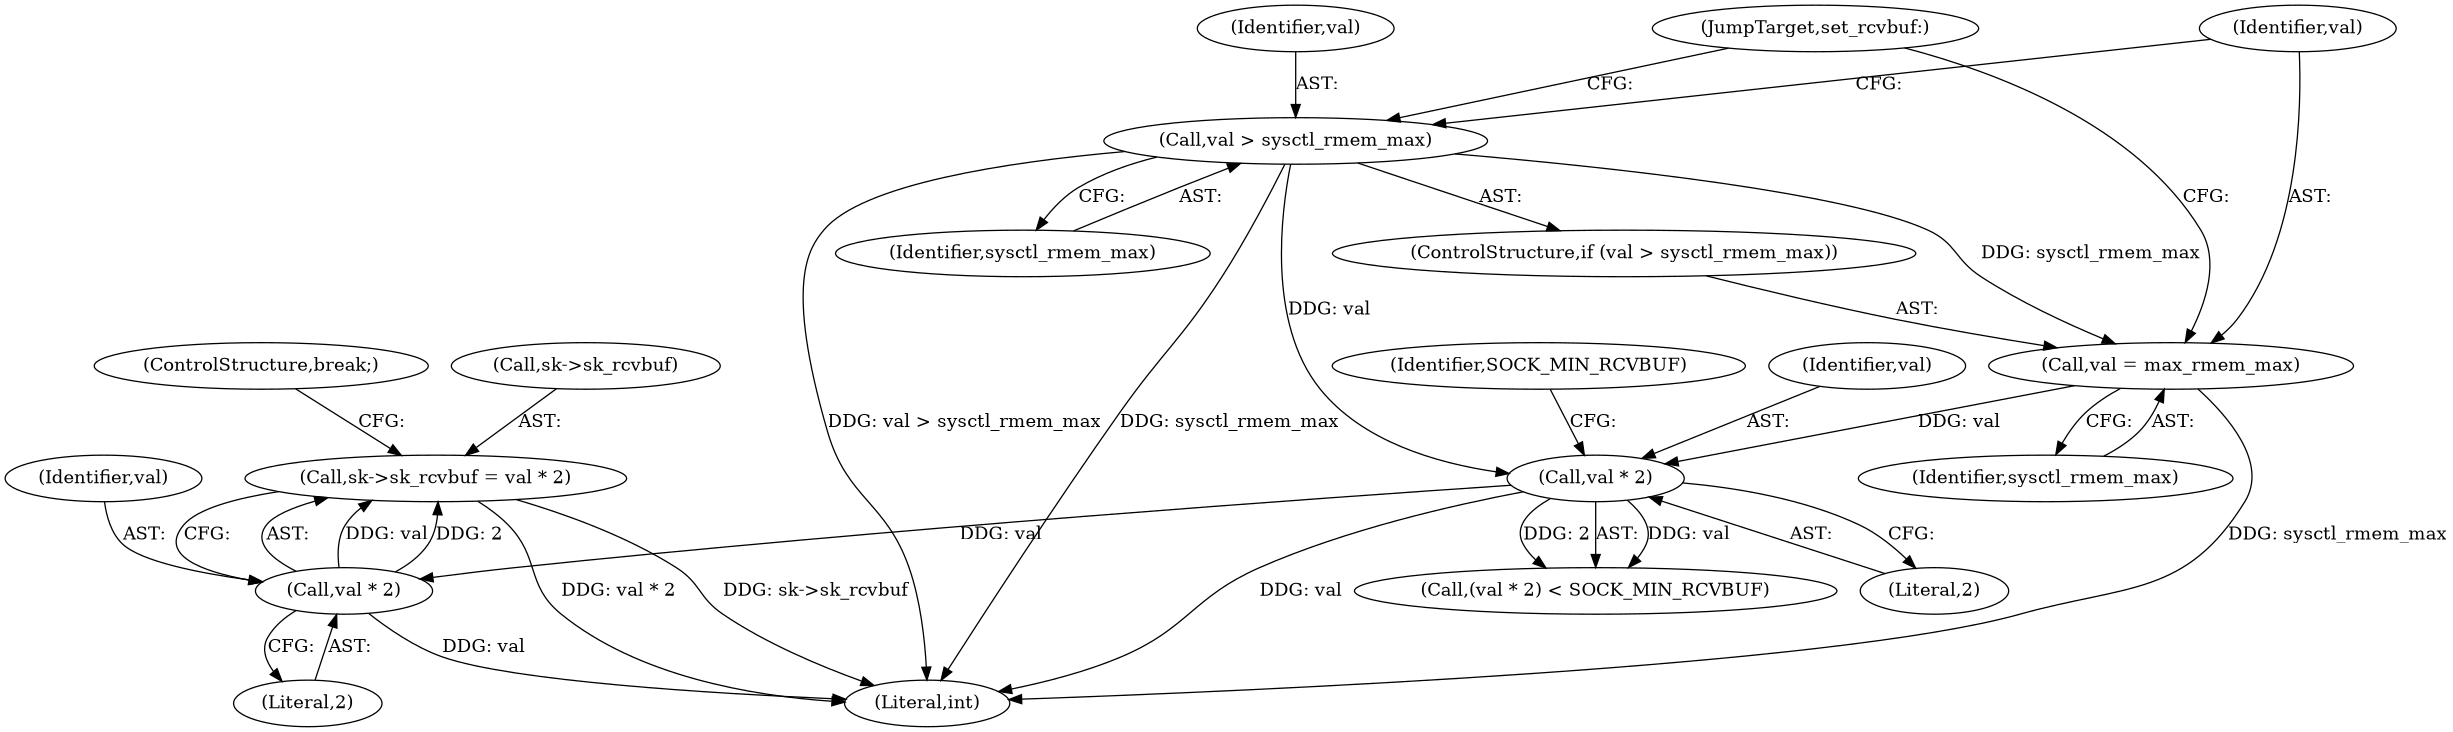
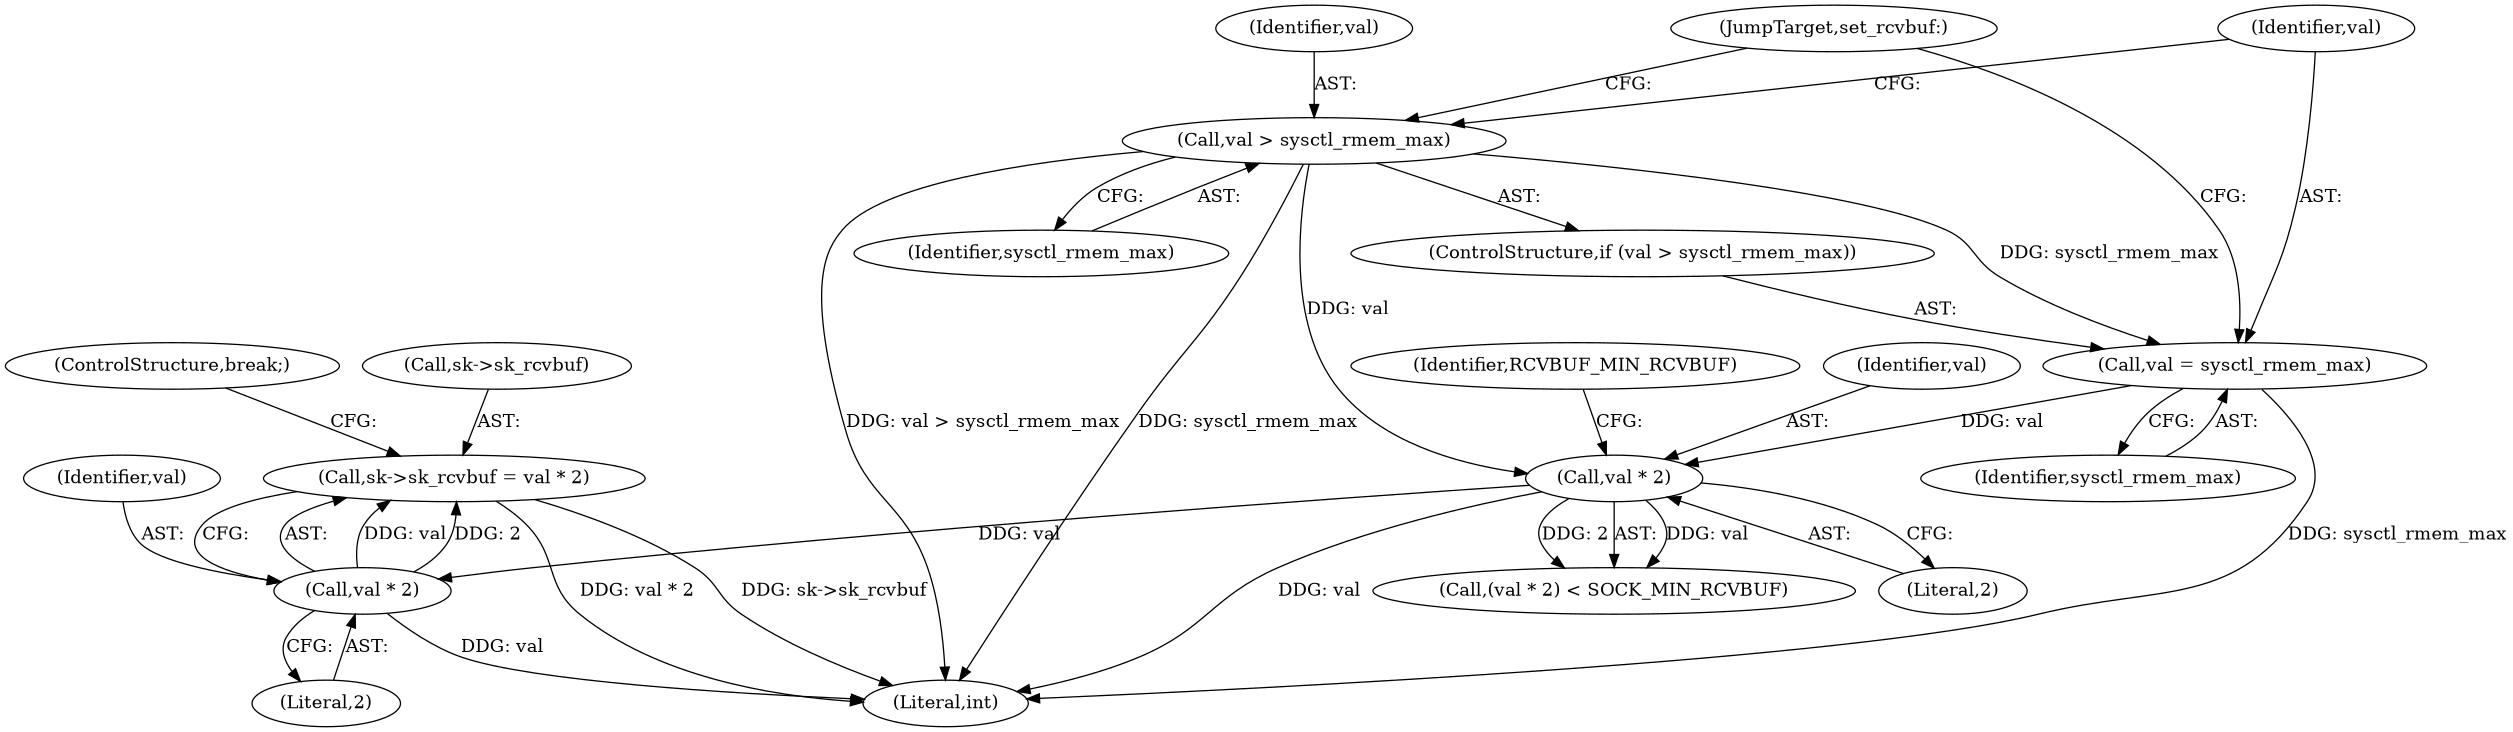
node "(Identifier,SOCK_MIN_RCVBUF)": label "(Identifier,SOCK_MIN_RCVBUF)" -> "(Identifier,RCVBUF_MIN_RCVBUF)"
node "(Call,val = max_rmem_max)": label "(Call,val = max_rmem_max)" -> "(Call,val = sysctl_rmem_max)"
